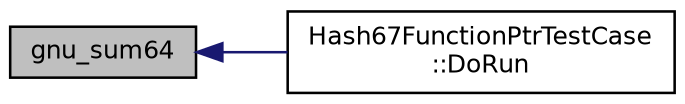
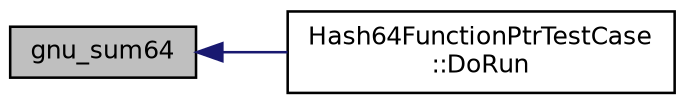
node "Hash67FunctionPtrTestCase ::DoRun": label "Hash67FunctionPtrTestCase ::DoRun" -> "Hash64FunctionPtrTestCase ::DoRun"
